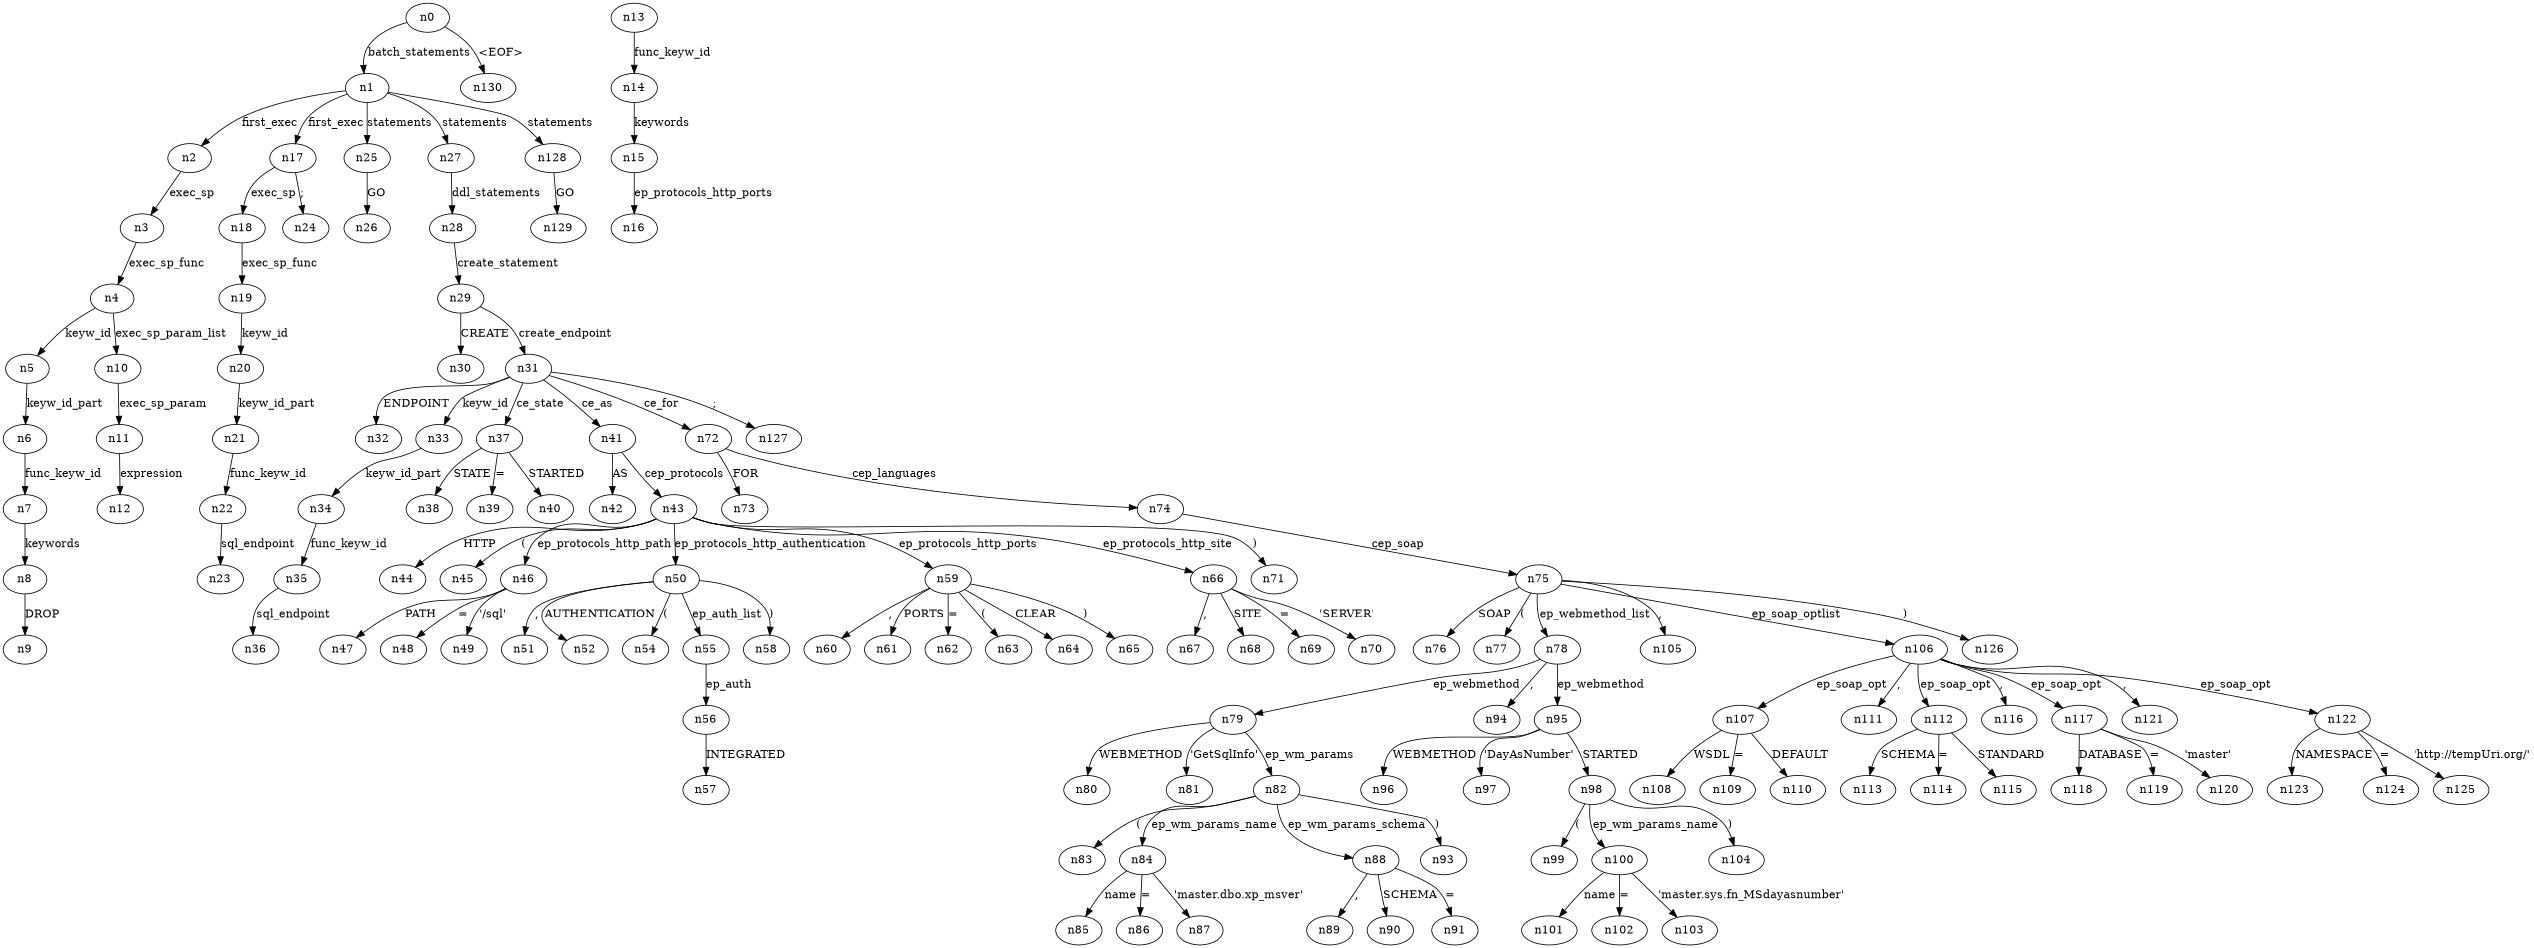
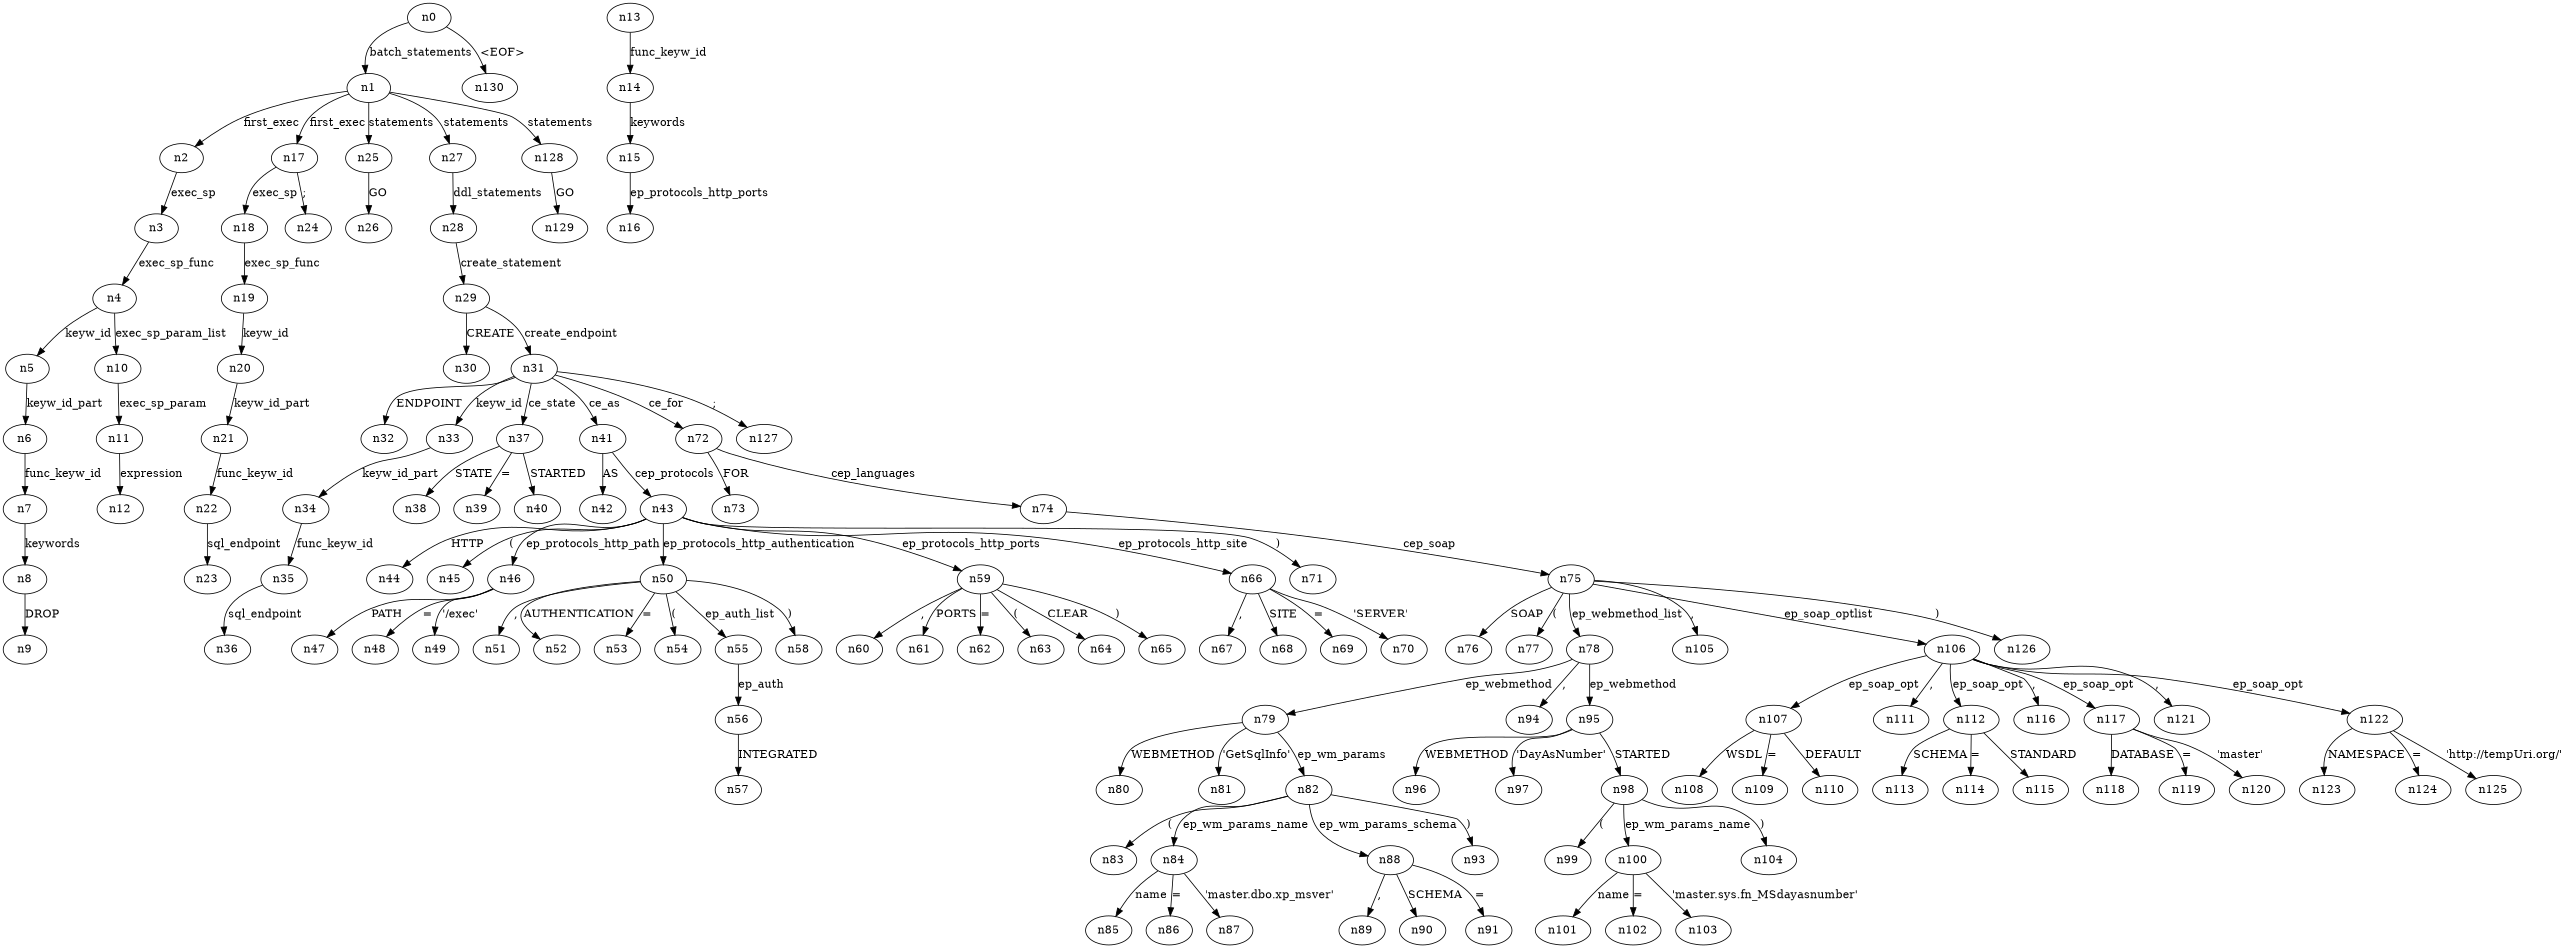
edge "n46" -> "n49": label "'/sql'" -> "'/exec'"
node "n53": added
